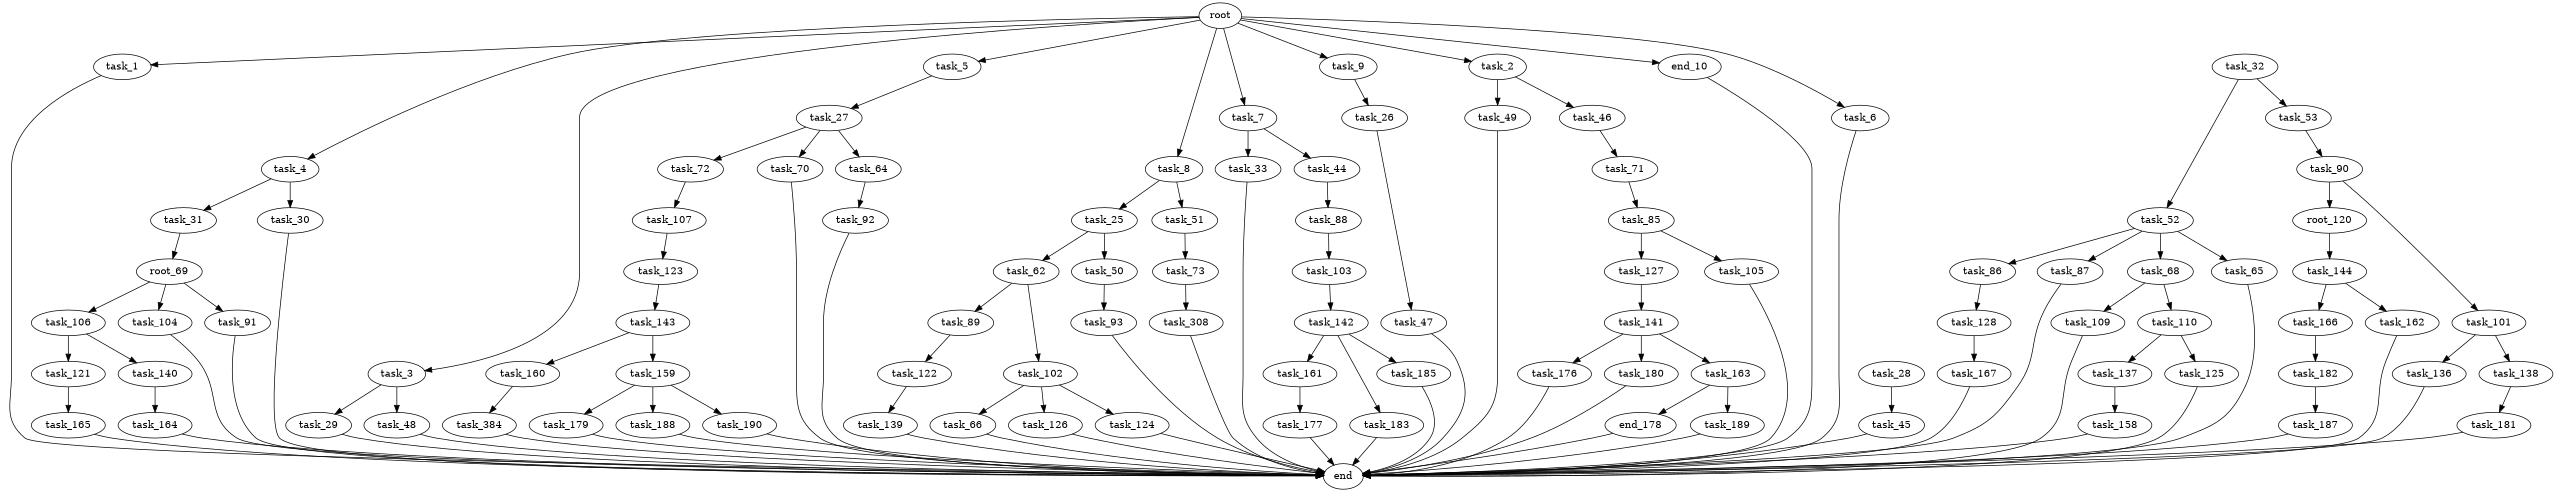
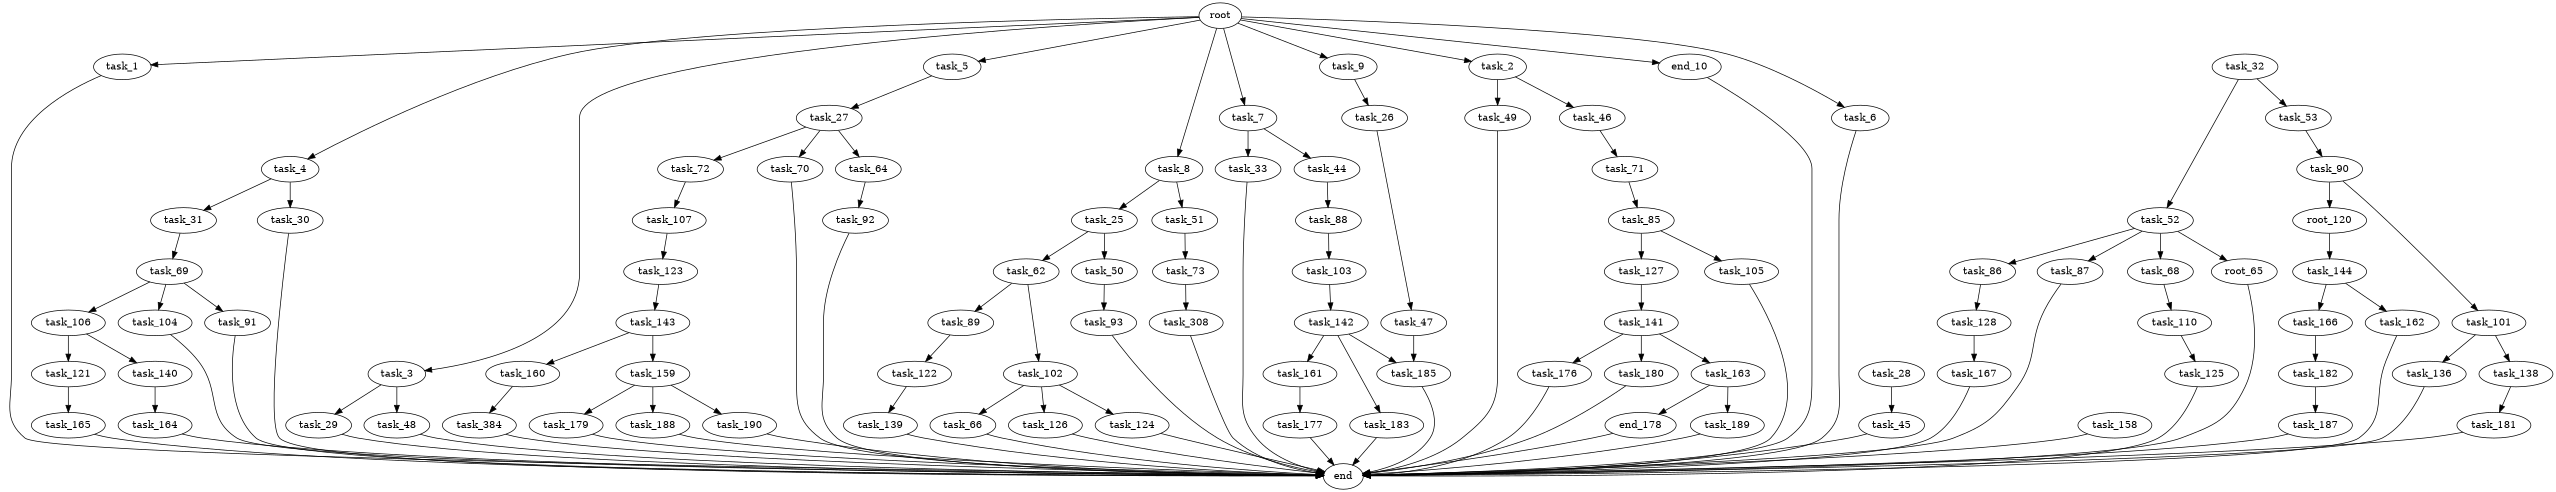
node "root_69": label "root_69" -> "task_69"
node "task_65": label "task_65" -> "root_65"
node "task_109": removed
node "task_137": removed
edge "task_47" -> "end": now "task_47" -> "task_185"
